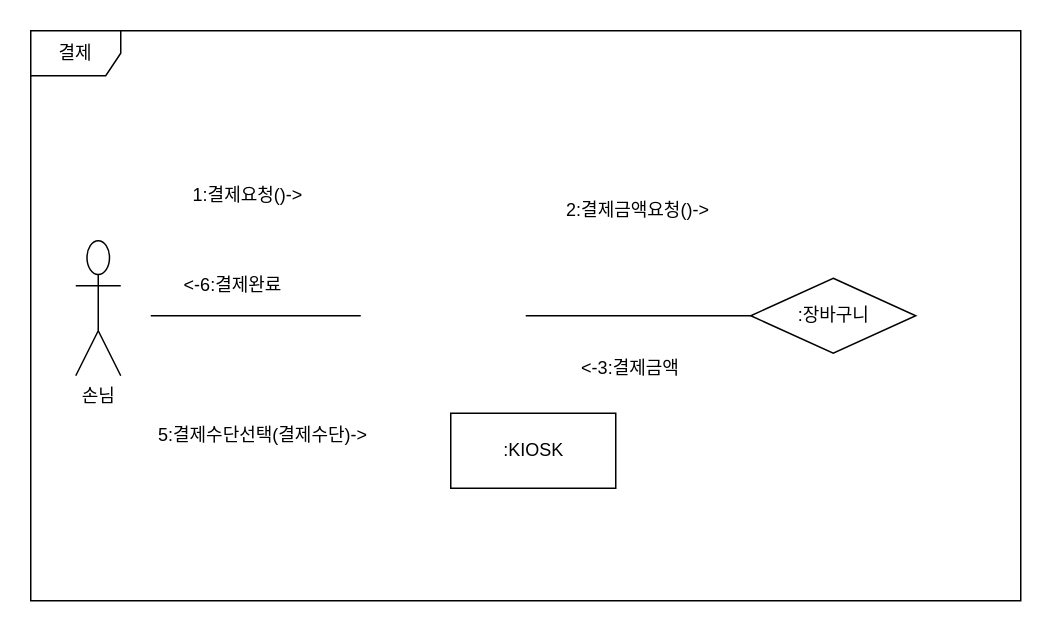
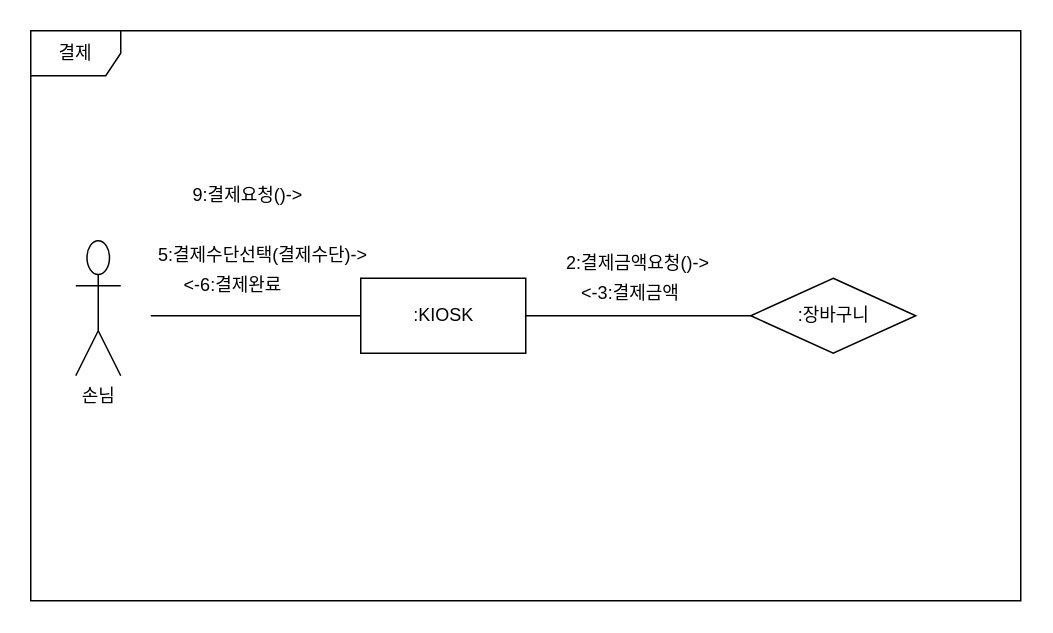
node "1:결제요청()->": label "1:결제요청()->" -> "9:결제요청()->"
node "2:결제금액요청()->": moved (638, 211) -> (638, 263)
node "<-3:결제금액": moved (631, 368) -> (631, 293)
node "5:결제수단선택(결제수단)->": moved (263, 436) -> (263, 256)
node ":KIOSK": moved (533, 451) -> (443, 316)
